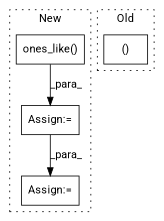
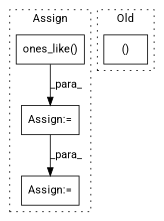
cluster "New": label "New" -> "Assign"
